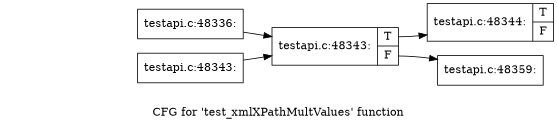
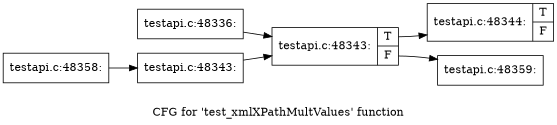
node "testapi.c:48358:": added
